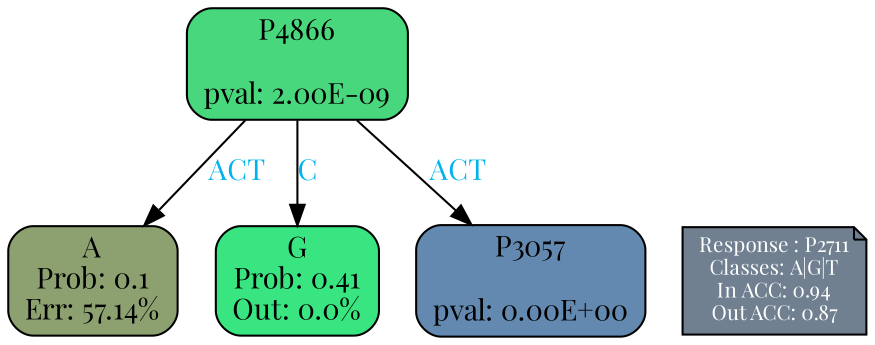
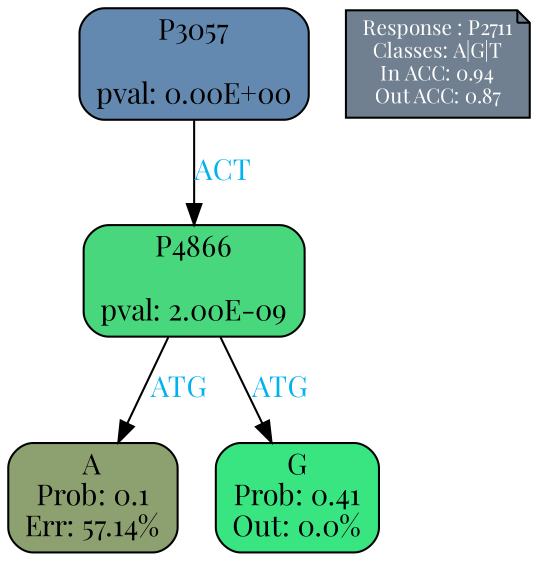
edge "P4866 pval: 2.00E-09" -> "P3057 pval: 0.00E+00": reversed
edge "P4866 pval: 2.00E-09" -> "A Prob: 0.1 Err: 57.14%": label "ACT" -> "ATG"
edge "P4866 pval: 2.00E-09" -> "G Prob: 0.41 Out: 0.0%": label "C" -> "ATG"
